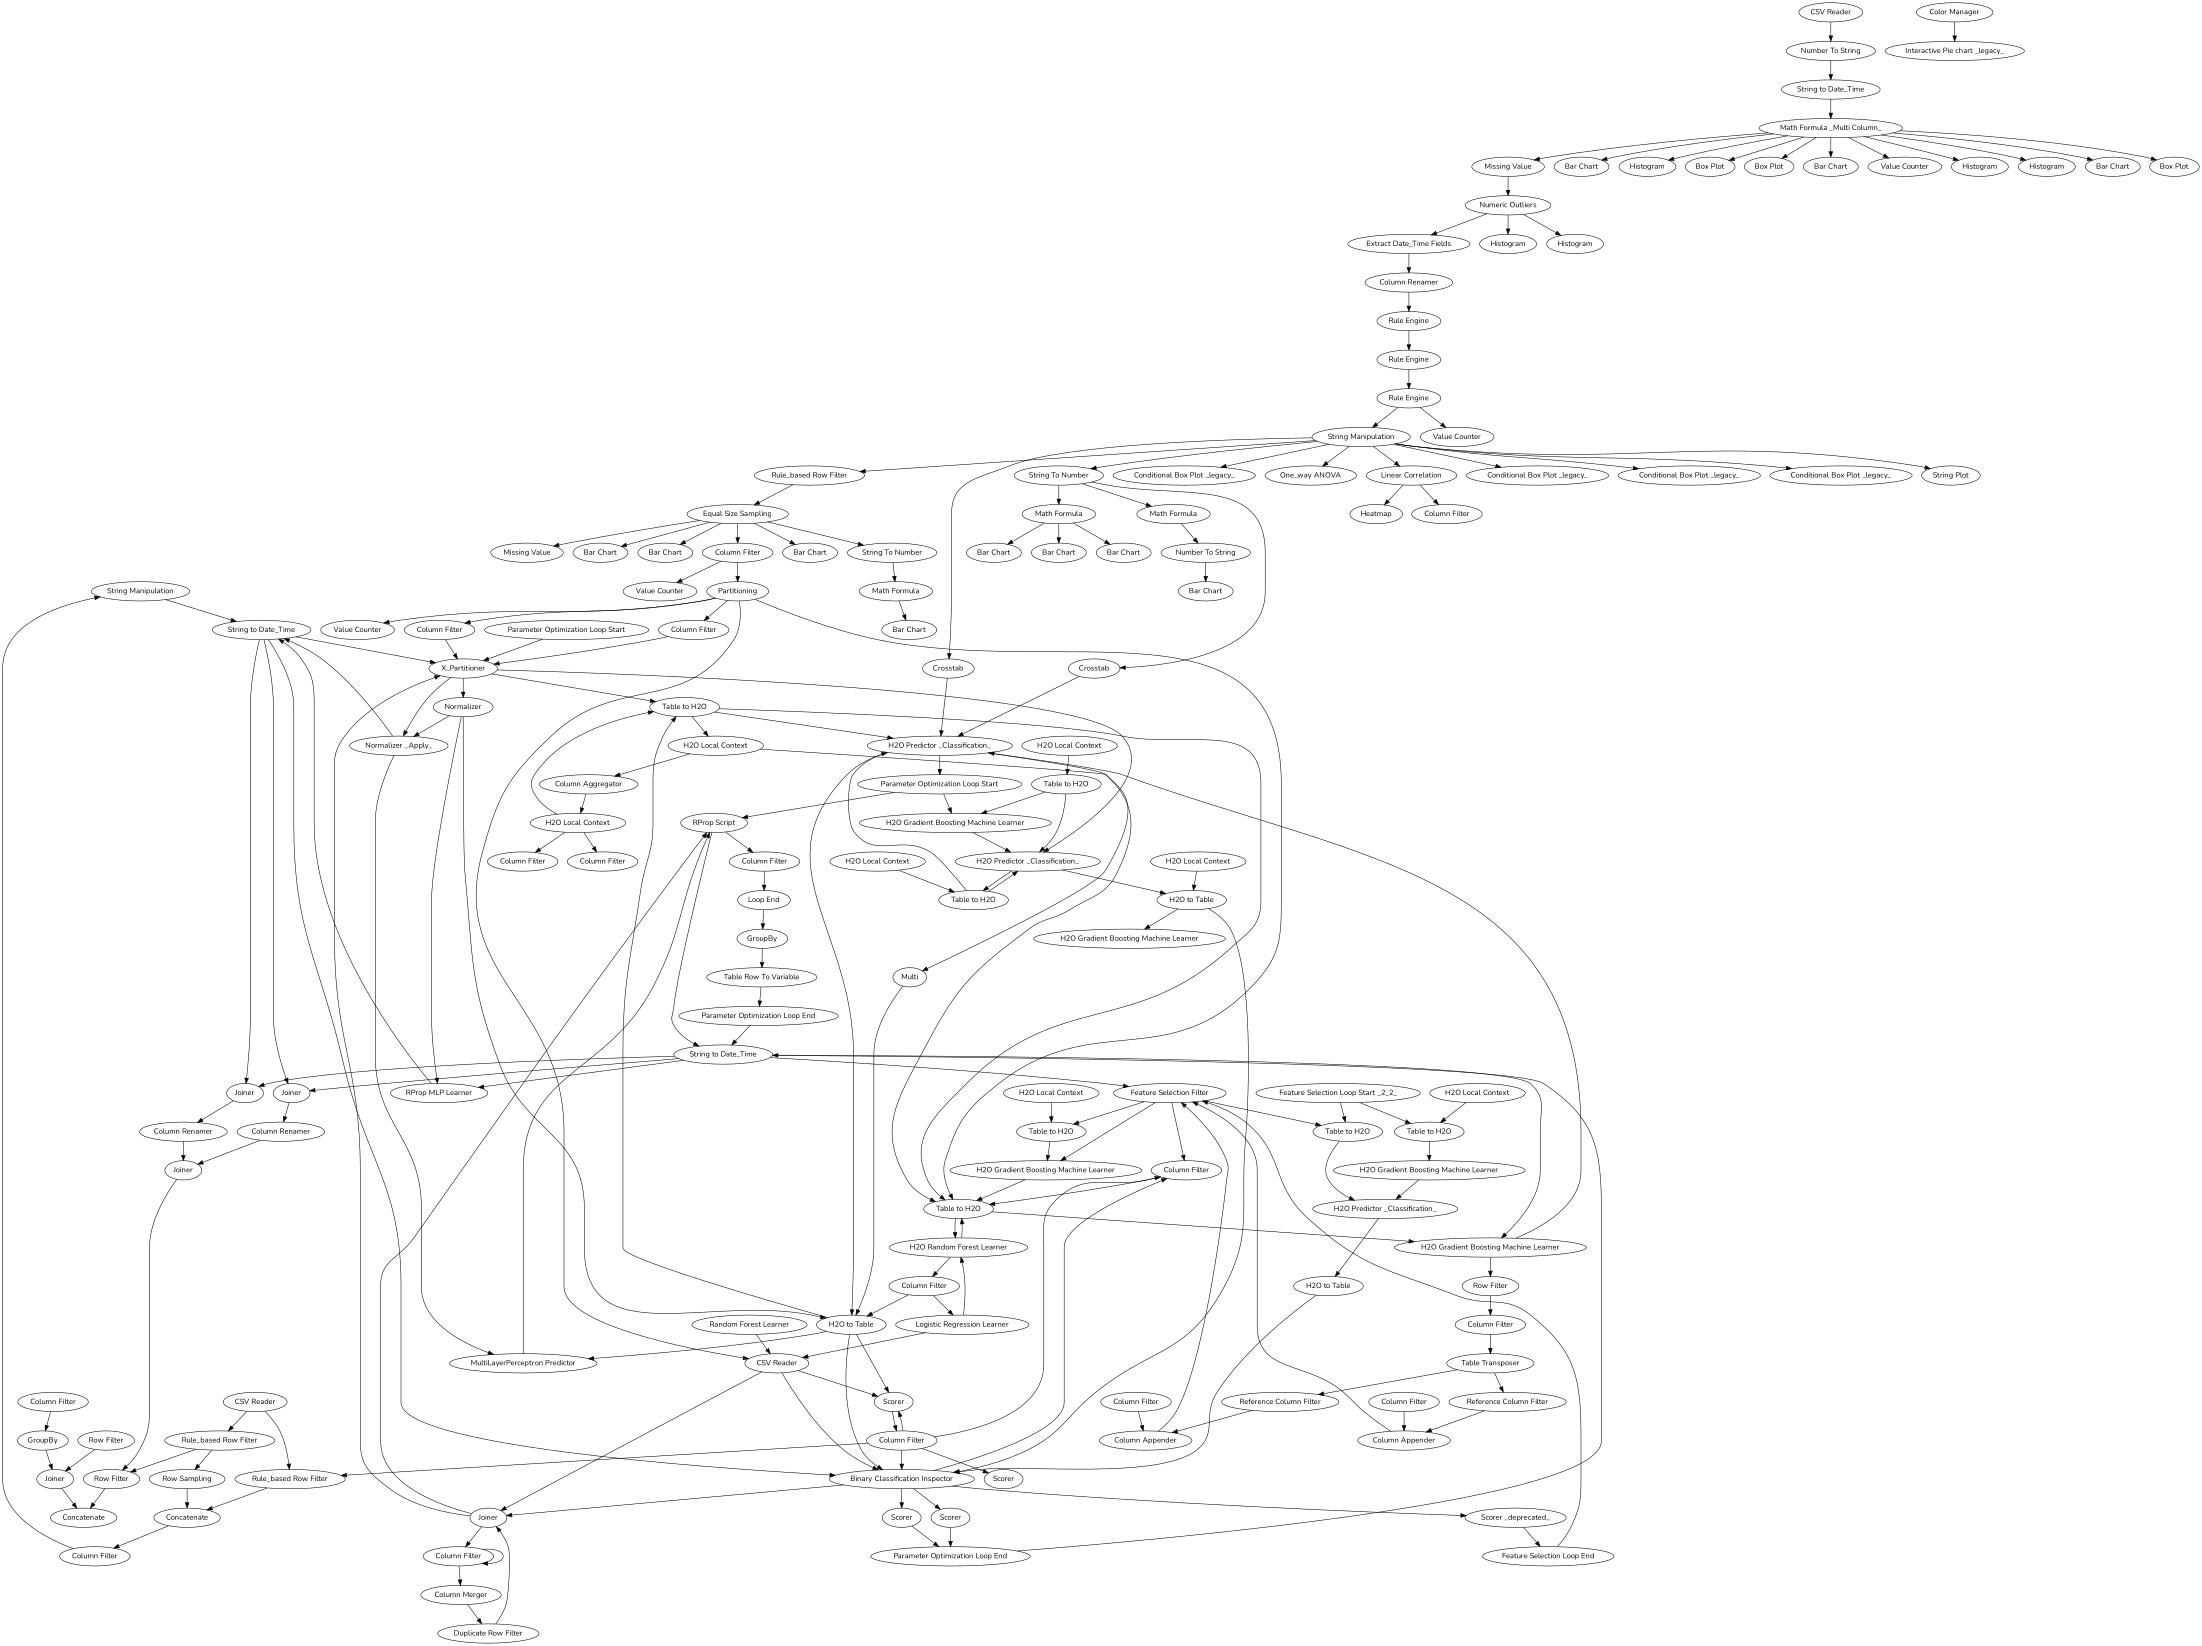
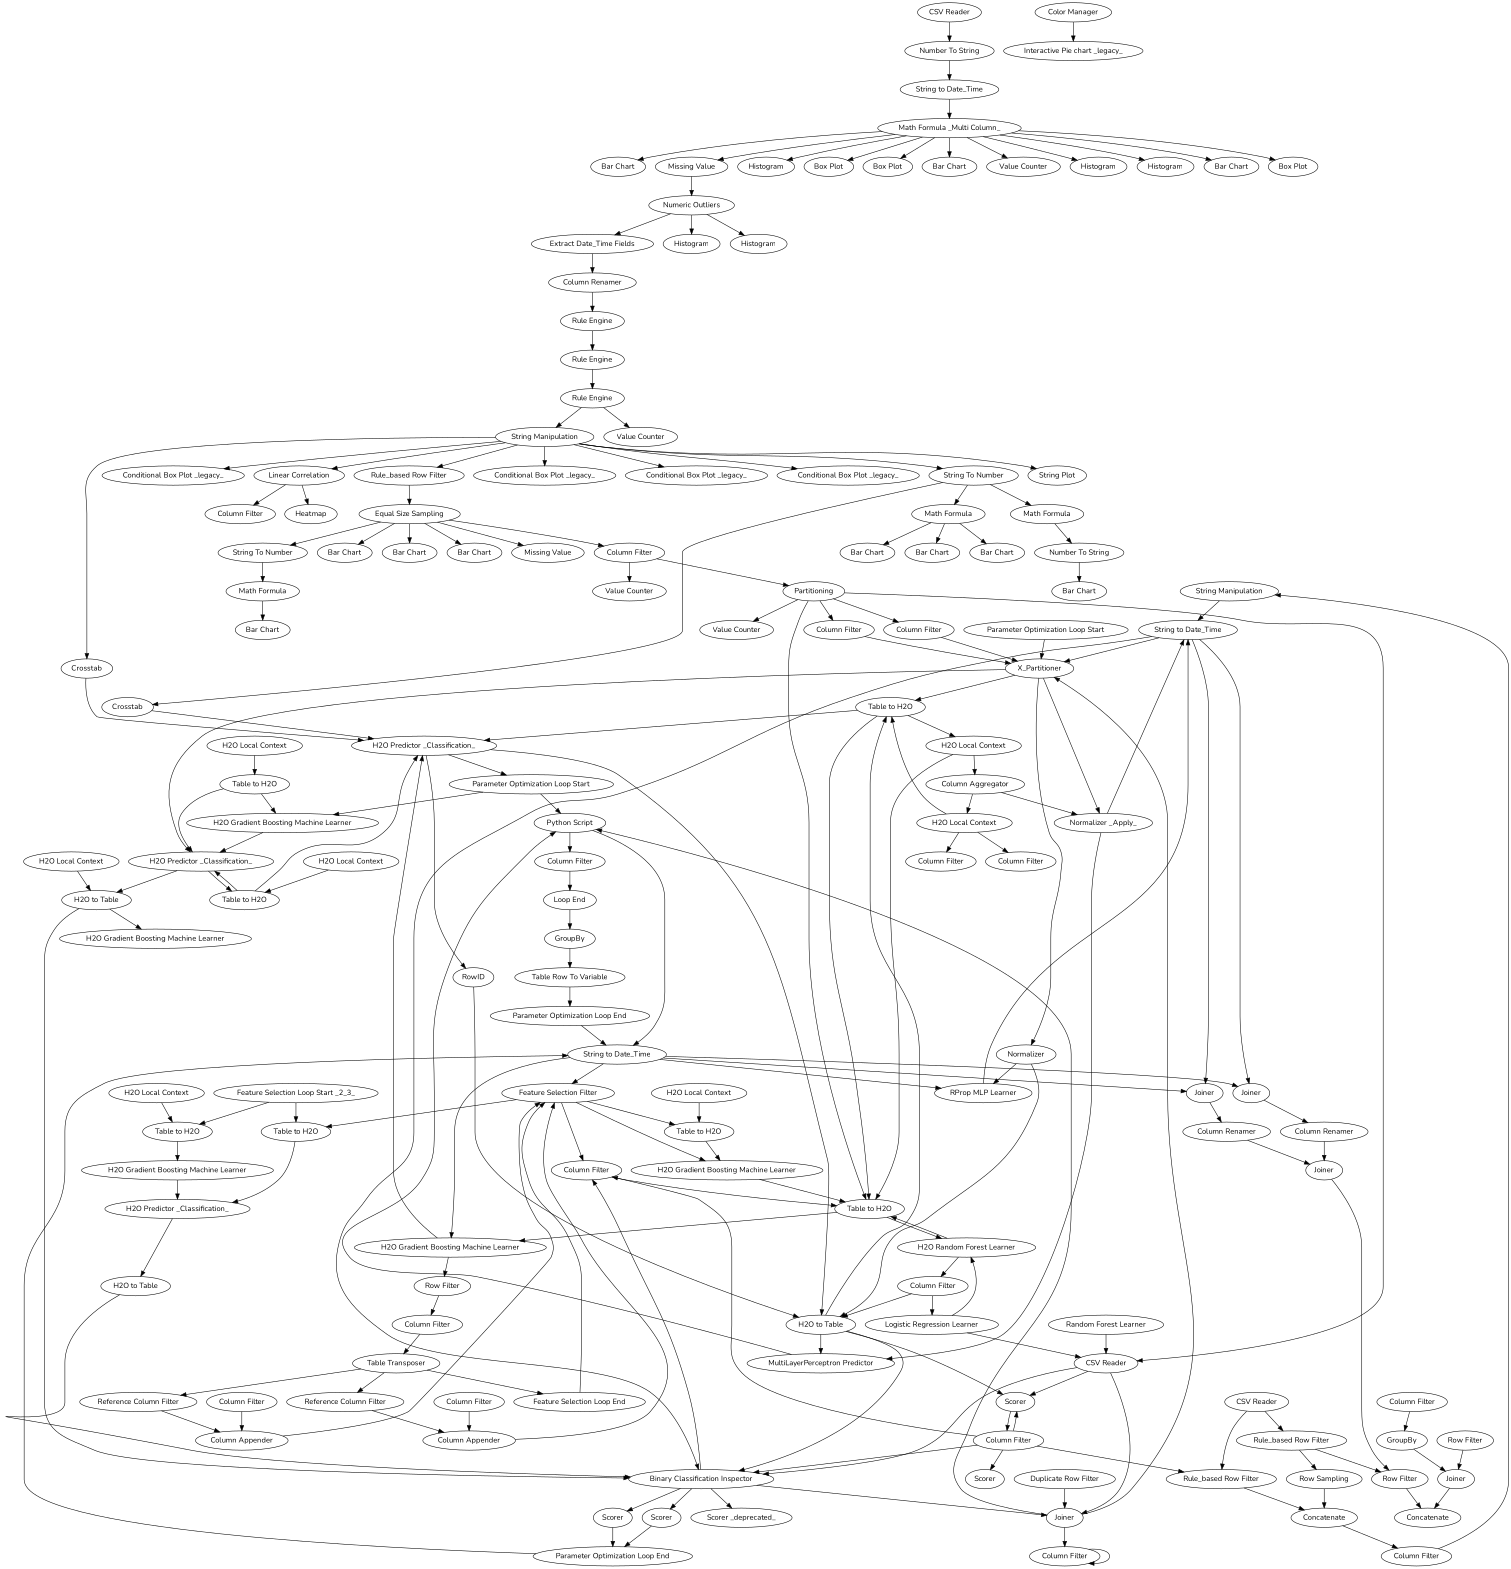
node "One_way ANOVA": removed
edge "Normalizer" -> "Normalizer _Apply_": now "Column Aggregator" -> "Normalizer _Apply_"
node "RProp Script": label "RProp Script" -> "Python Script"
node "Multi": label "Multi" -> "RowID"
node "Feature Selection Loop Start _2_2_": label "Feature Selection Loop Start _2_2_" -> "Feature Selection Loop Start _2_3_"
edge "Scorer _deprecated_" -> "Feature Selection Loop End": now "Table Transposer" -> "Feature Selection Loop End"
node "Column Merger": removed
